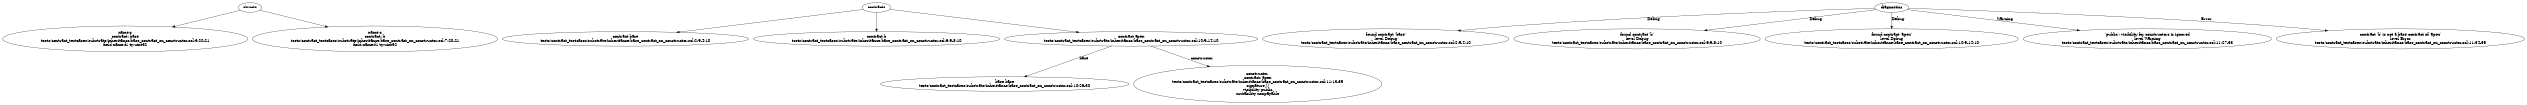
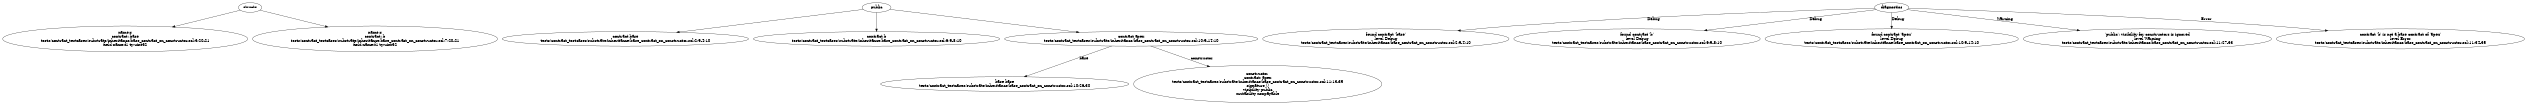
node "contracts": label "contracts" -> "public"
